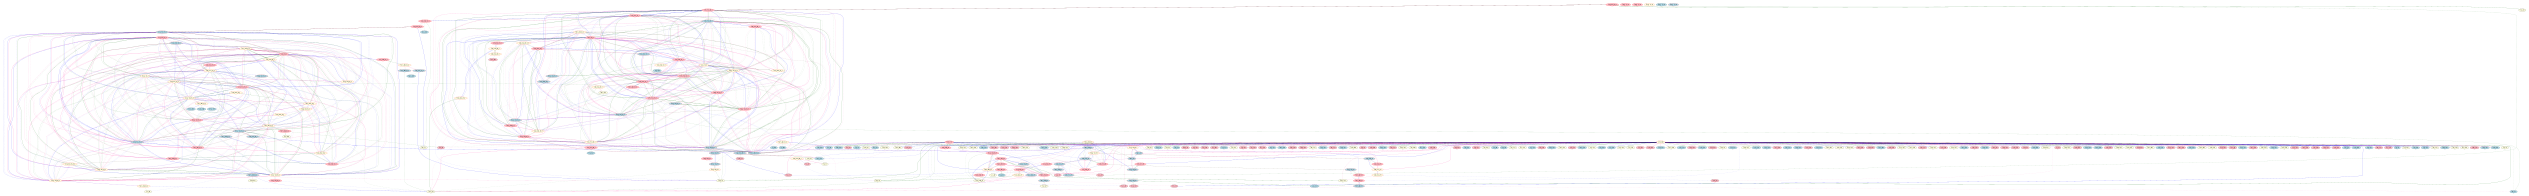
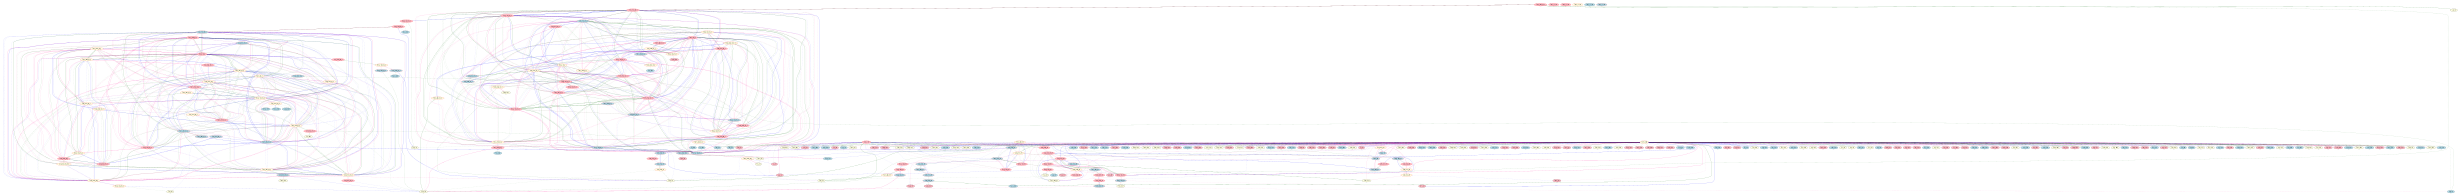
node "(187) C81": removed
